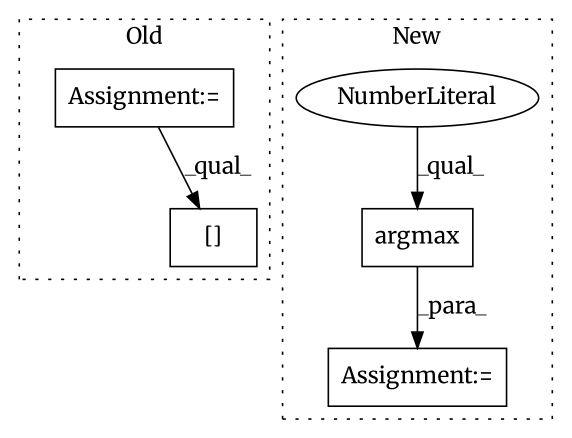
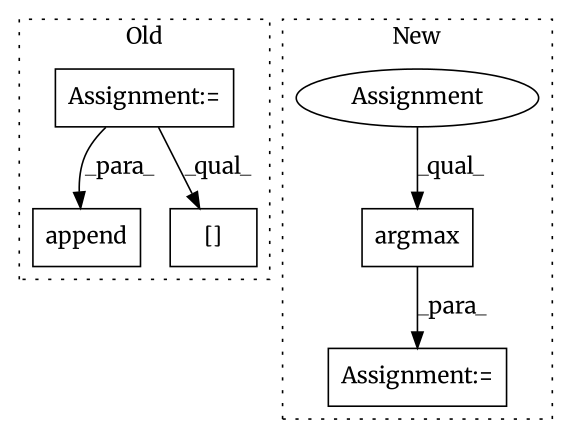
node "NumberLiteral": label "NumberLiteral" -> "Assignment"
node "append": added
